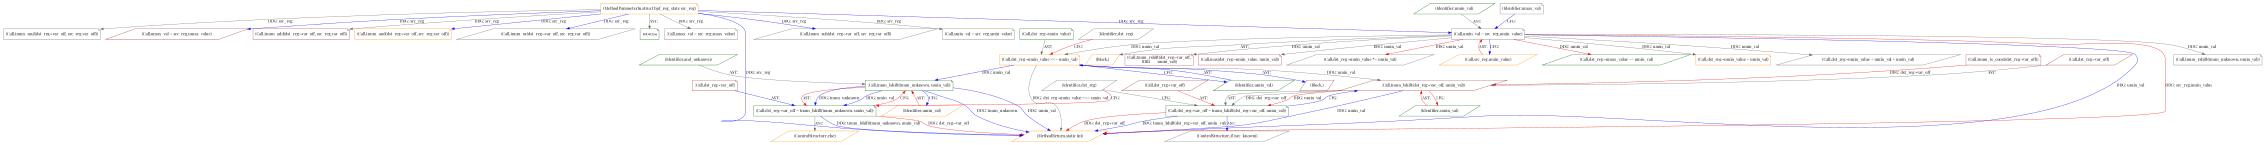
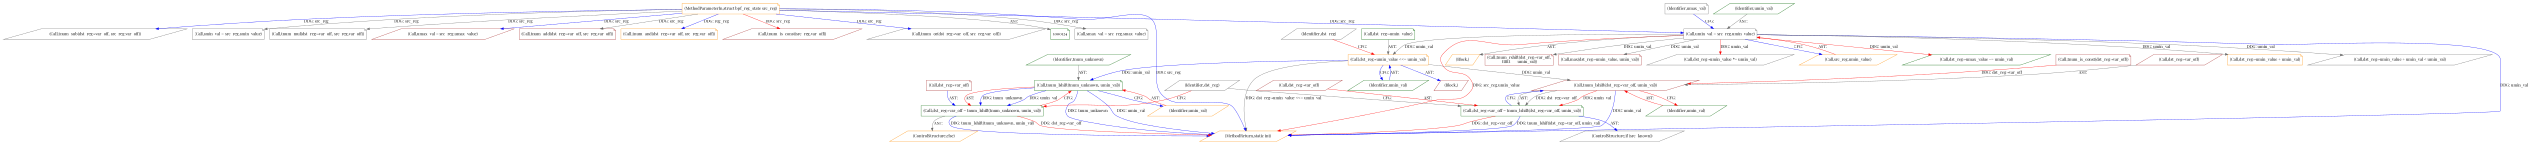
edge "(MethodParameterIn,struct bpf_reg_state src_reg)" -> "(Call,tnum_and(dst_reg->var_off, src_reg.var_off))": label "DDG: src_reg" -> "DDG: reg_reg"
node "(Call,tnum_is_const(src_reg.var_off))": added
node "(Identifier,and_unknown)": label "(Identifier,and_unknown)" -> "(Identifier,tnum_unknown)"
node "(Call,tnum_rshift(tnum_unknown, umin_val))": removed
